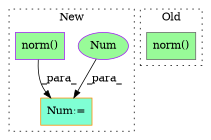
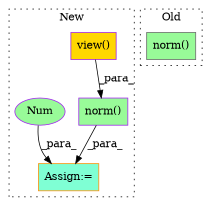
node "view()": added
node "Num:=": label "Num:=" -> "Assign:="
